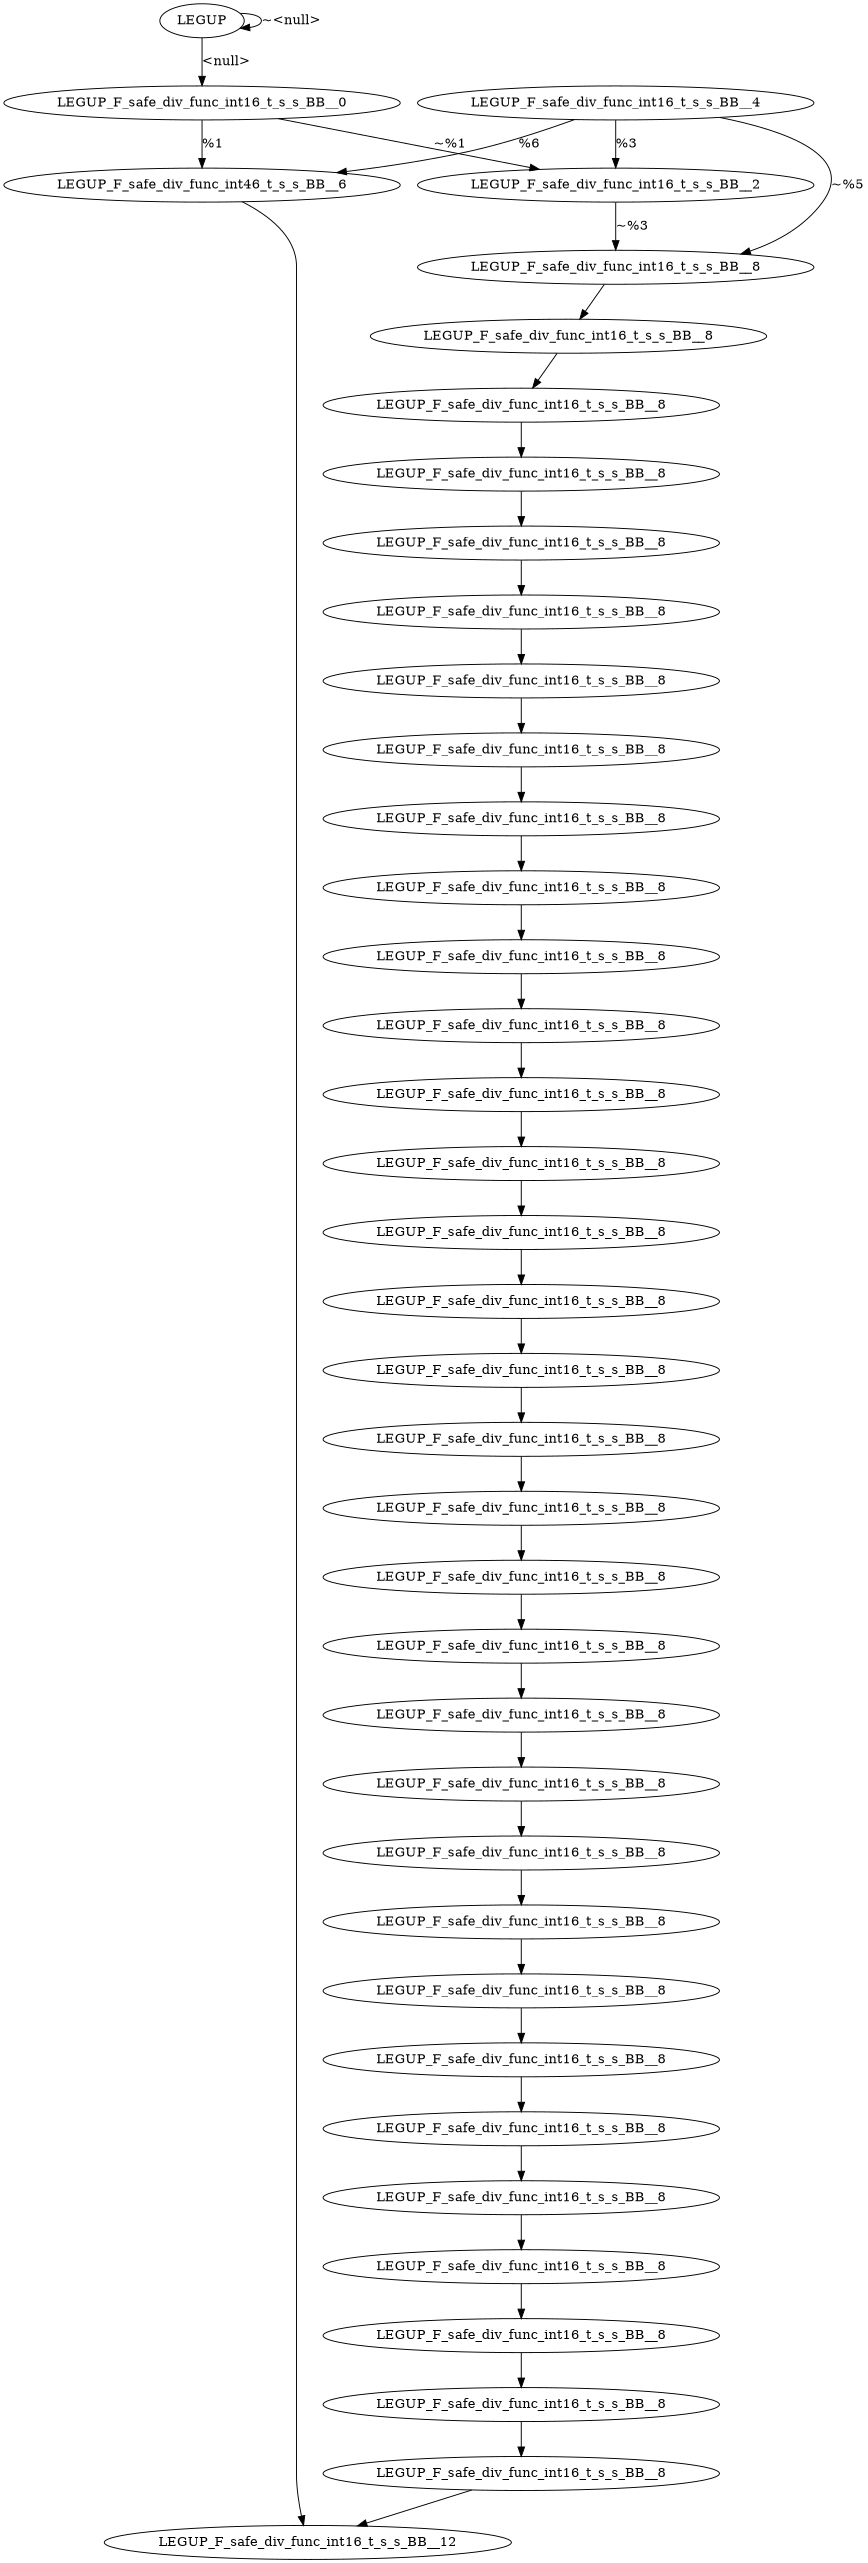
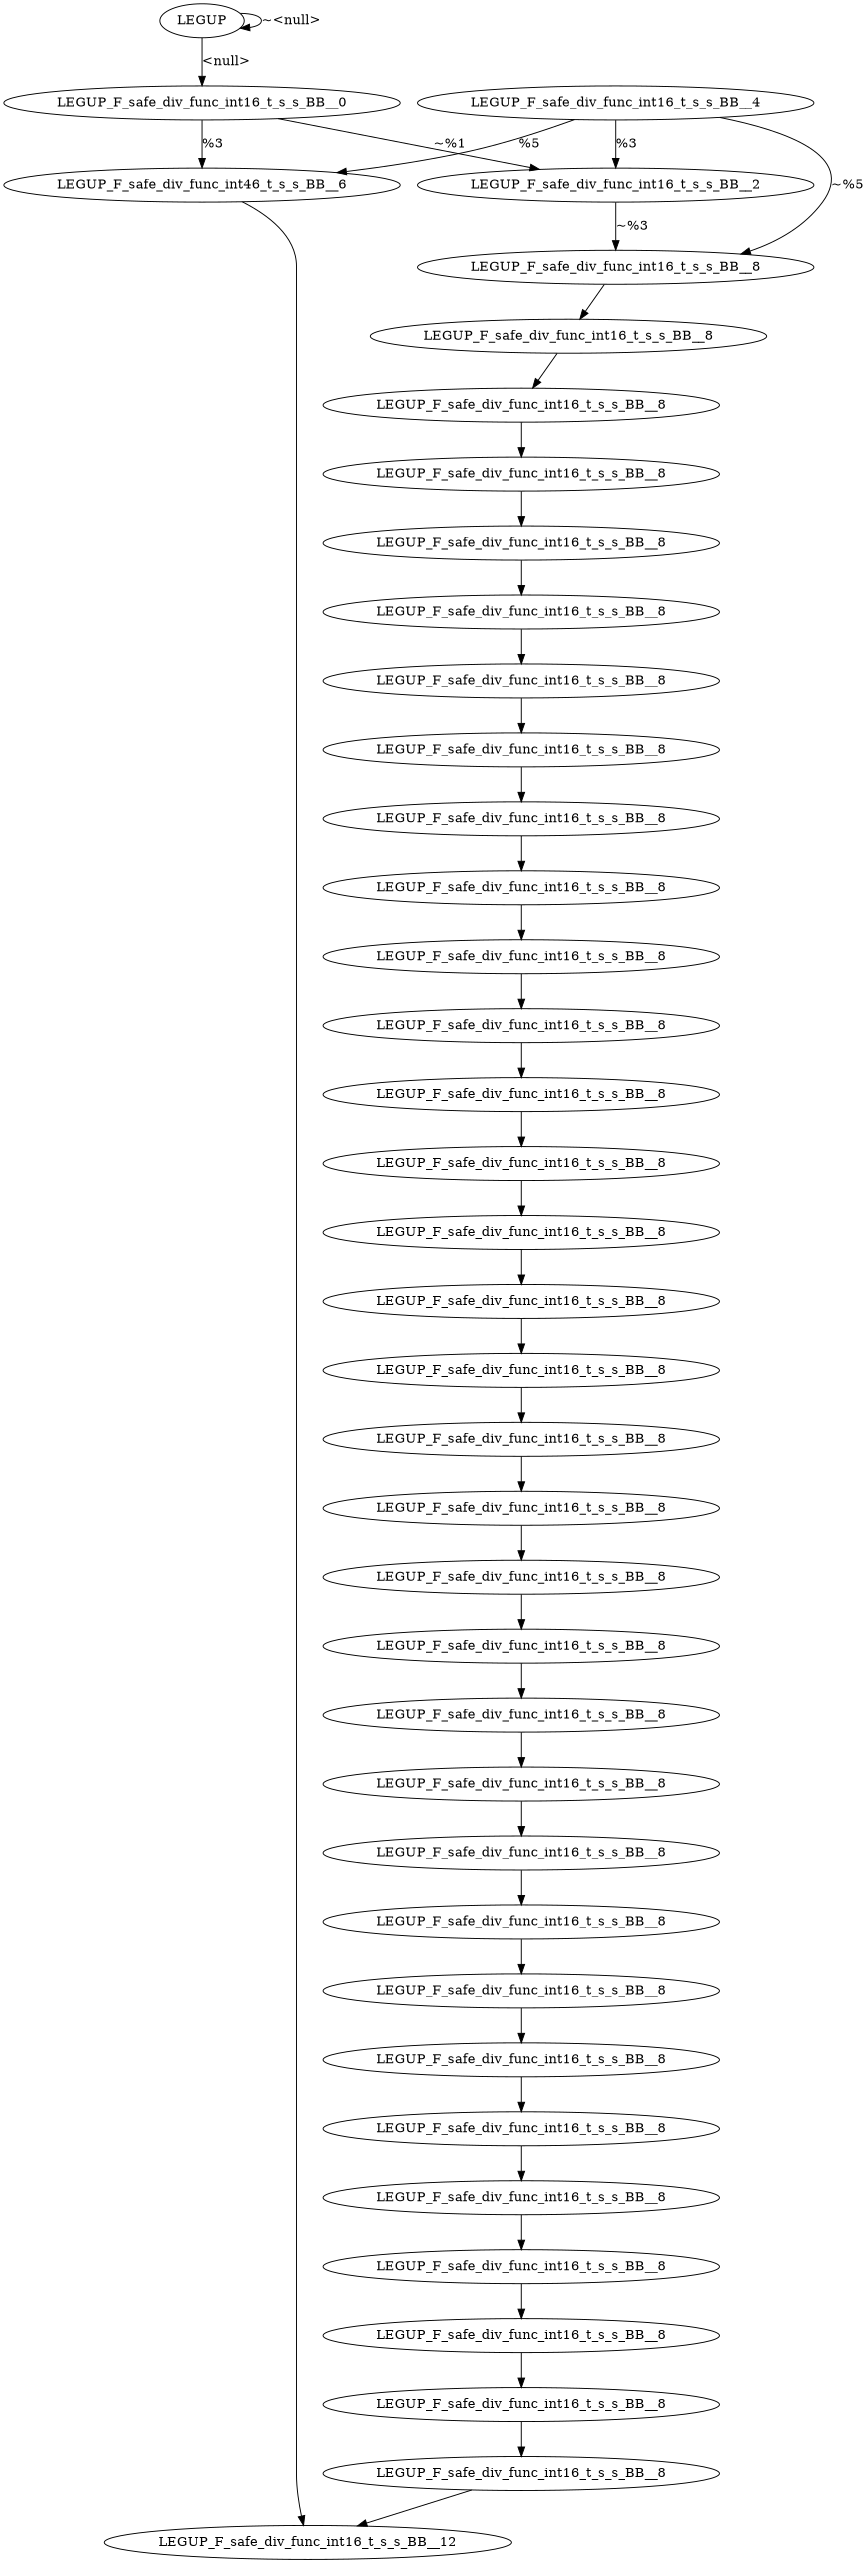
edge "LEGUP_F_safe_div_func_int16_t_s_s_BB__0" -> "LEGUP_F_safe_div_func_int46_t_s_s_BB__6": label "%1" -> "%3"
edge "LEGUP_F_safe_div_func_int16_t_s_s_BB__4" -> "LEGUP_F_safe_div_func_int46_t_s_s_BB__6": label "%6" -> "%5"
